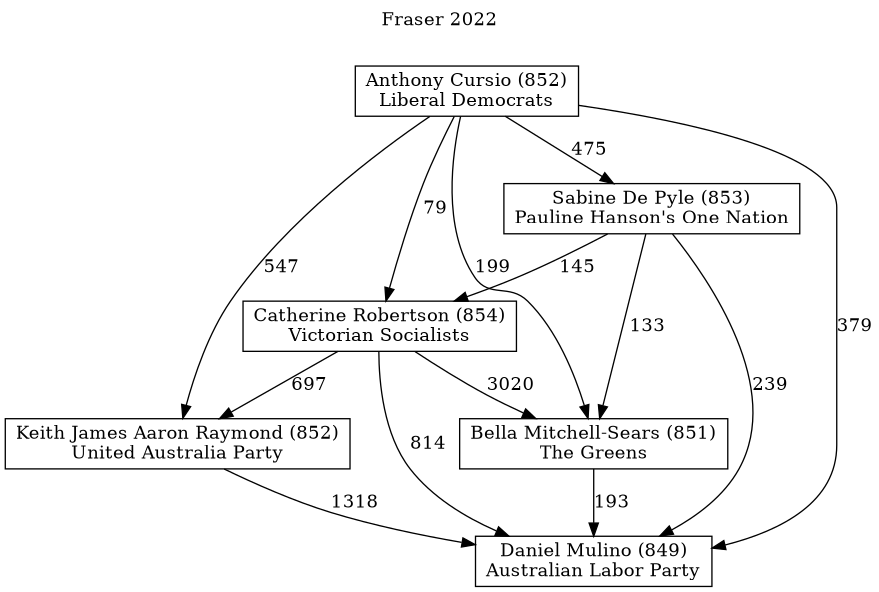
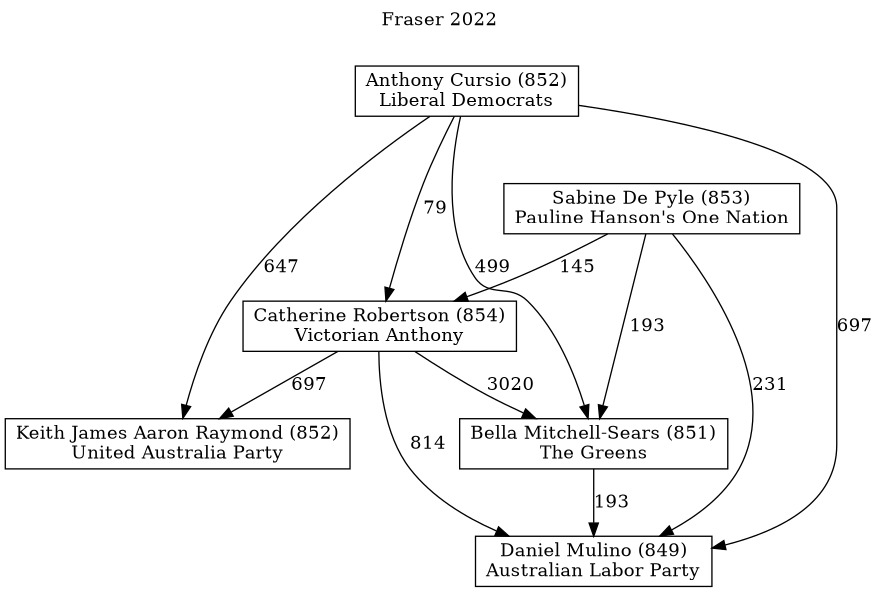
edge "Anthony Cursio (852) Liberal Democrats" -> "Sabine De Pyle (853) Pauline Hanson's One Nation": removed, label "475"
edge "Anthony Cursio (852) Liberal Democrats" -> "Keith James Aaron Raymond (852) United Australia Party": label "547" -> "647"
edge "Anthony Cursio (852) Liberal Democrats" -> "Bella Mitchell-Sears (851) The Greens": label "199" -> "499"
node "Catherine Robertson (854) Victorian Socialists": label "Catherine Robertson (854) Victorian Socialists" -> "Catherine Robertson (854) Victorian Anthony"
edge "Sabine De Pyle (853) Pauline Hanson's One Nation" -> "Bella Mitchell-Sears (851) The Greens": label "133" -> "193"
edge "Anthony Cursio (852) Liberal Democrats" -> "Daniel Mulino (849) Australian Labor Party": label "379" -> "697"
edge "Sabine De Pyle (853) Pauline Hanson's One Nation" -> "Daniel Mulino (849) Australian Labor Party": label "239" -> "231"
edge "Keith James Aaron Raymond (852) United Australia Party" -> "Daniel Mulino (849) Australian Labor Party": removed, label "1318"
